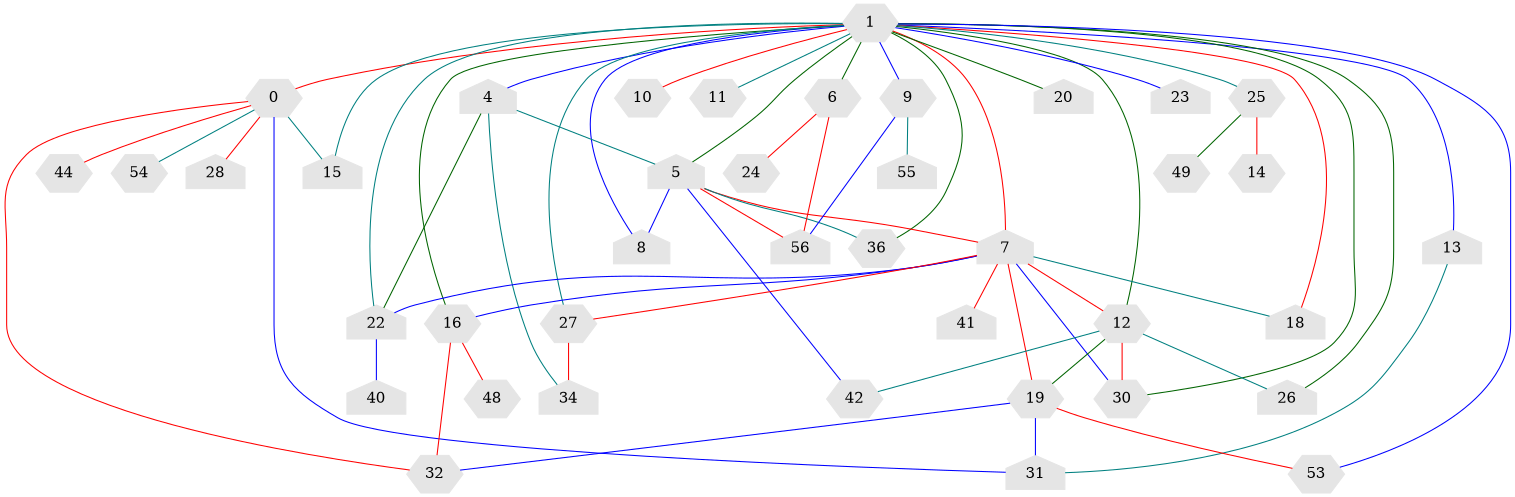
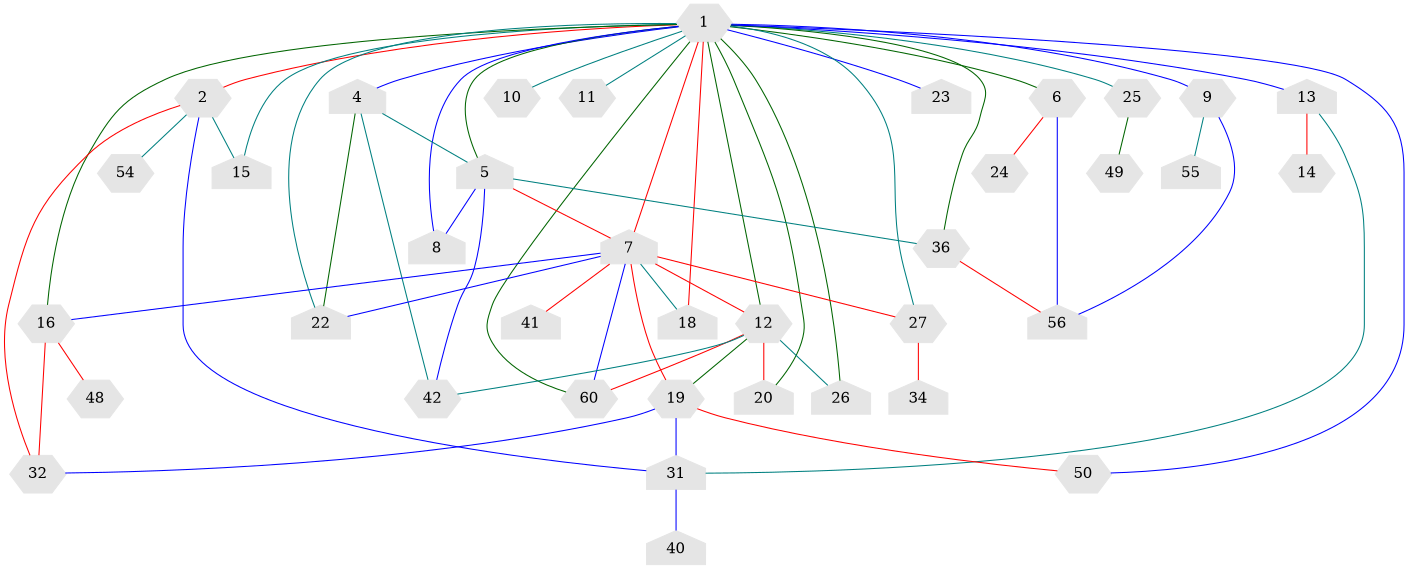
edge "1" -- "10": color red -> teal
node "0": label "0" -> "2"
edge "25" -- "14": now "13" -- "14"
node "44": removed
node "28": removed
edge "6" -- "56": color red -> blue
edge "5" -- "56": now "36" -- "56"
edge "4" -- "34": now "4" -- "42"
edge "22" -- "40": now "31" -- "40"
edge "12" -- "20": added
node "30": label "30" -> "60"
node "53": label "53" -> "50"
